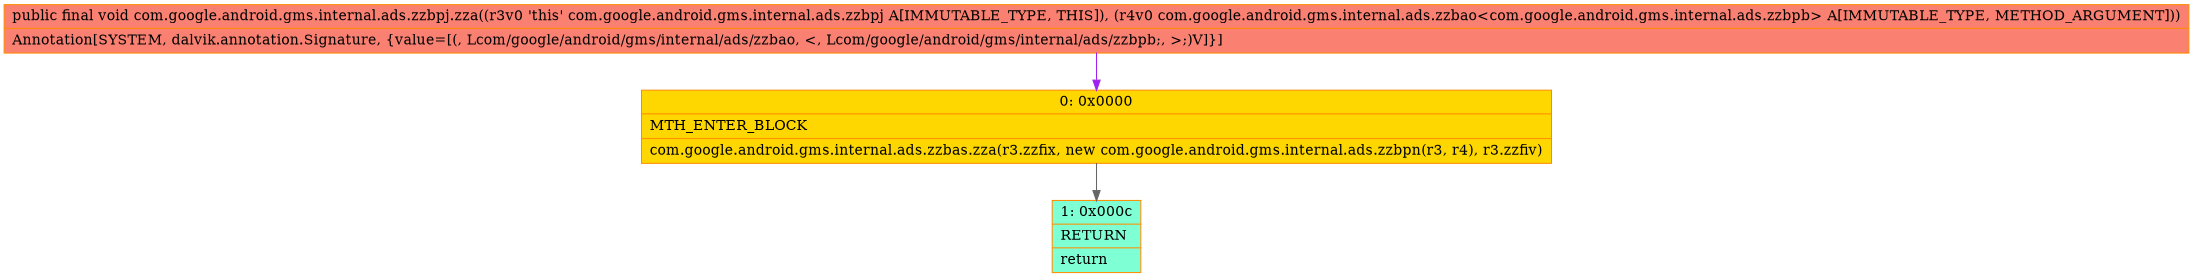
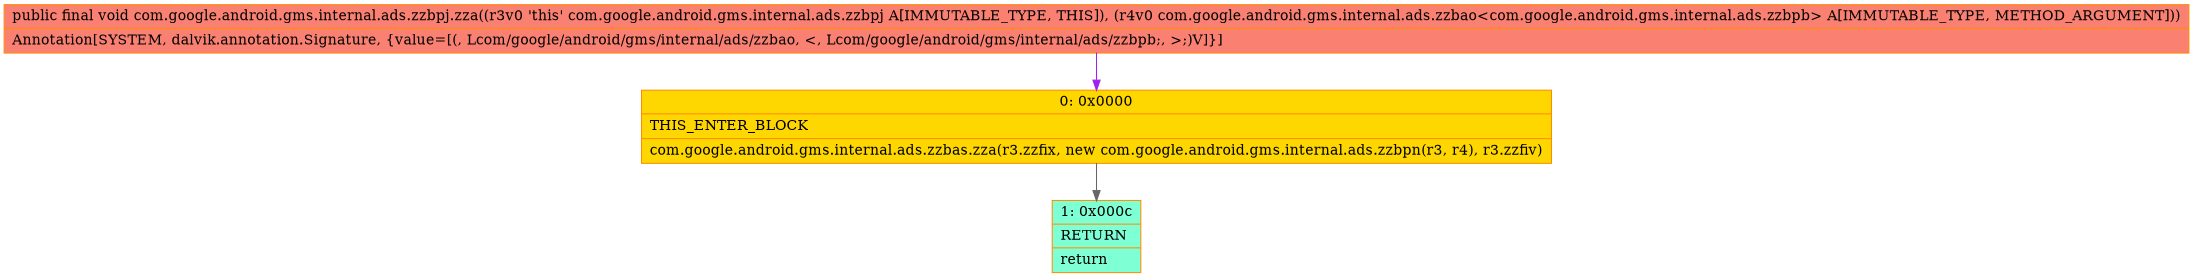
node "0: 0x0000": text "MTH_ENTER_BLOCK" -> "THIS_ENTER_BLOCK"
